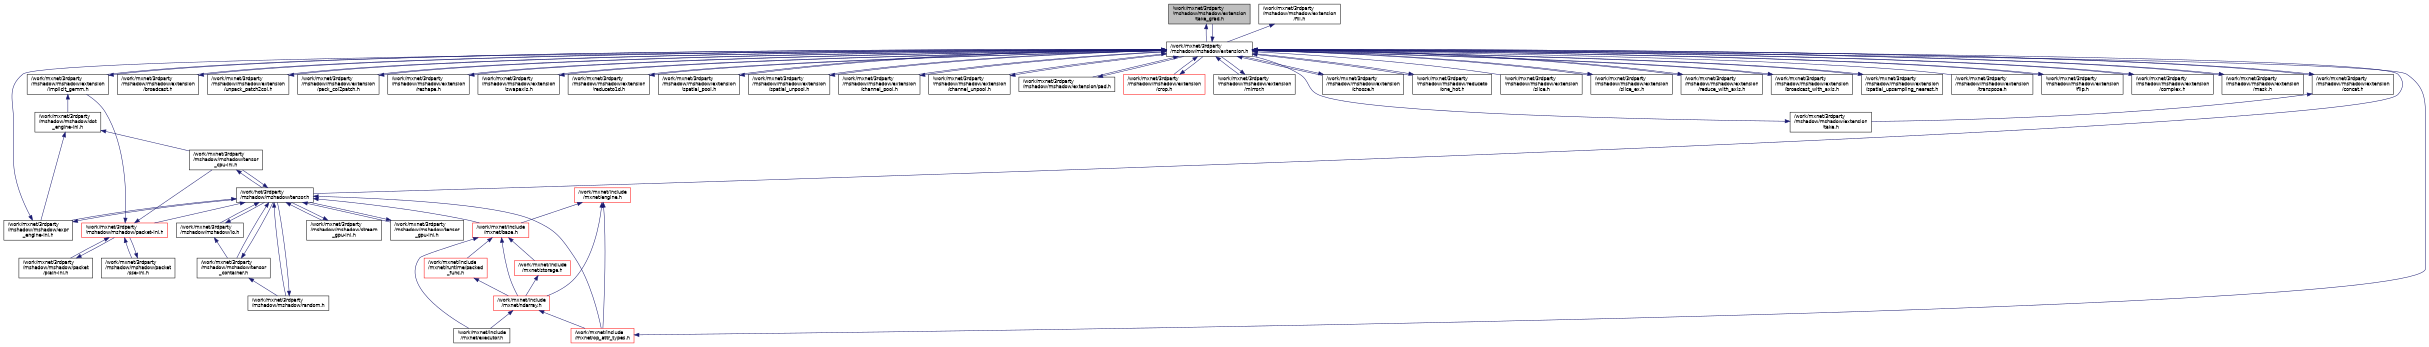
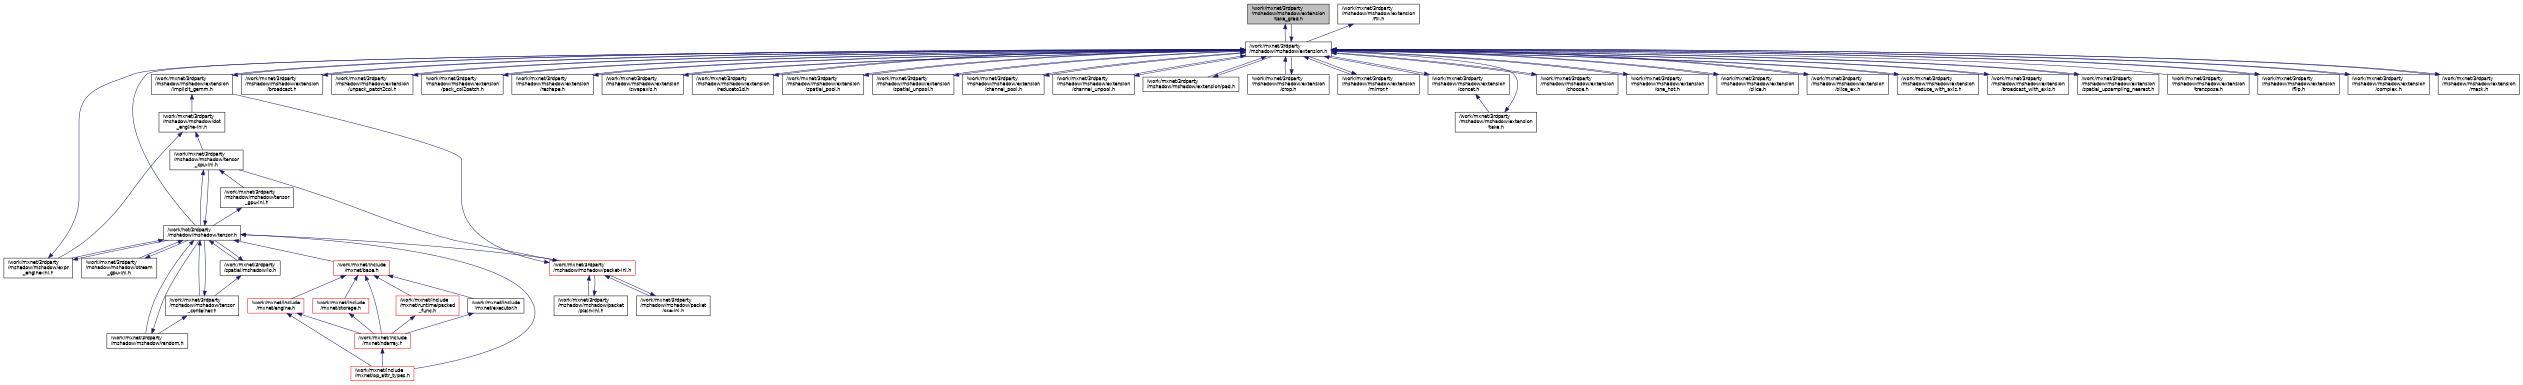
node "/work/mxnet/3rdparty /mshadow/mshadow/extension /crop.h": color red -> black
node "/work/mxnet/3rdparty /mshadow/mshadow/reduceto /one_hot.h": label "/work/mxnet/3rdparty /mshadow/mshadow/reduceto /one_hot.h" -> "/work/mxnet/3rdparty /mshadow/mshadow/extension /one_hot.h"
edge "/work/mxnet/3rdparty /mshadow/mshadow/tensor _gpu-inl.h" -> "/work/hot/3rdparty /mshadow/mshadow/tensor.h": now "/work/mxnet/3rdparty /mshadow/mshadow/tensor _gpu-inl.h" -> "/work/mxnet/3rdparty /mshadow/mshadow/tensor _cpu-inl.h"
edge "/work/mxnet/include /mxnet/base.h" -> "/work/mxnet/include /mxnet/engine.h": reversed
node "/work/mxnet/3rdparty /mshadow/mshadow/io.h": label "/work/mxnet/3rdparty /mshadow/mshadow/io.h" -> "/work/mxnet/3rdparty /spatial/mshadow/io.h"
edge "/work/mxnet/3rdparty /mshadow/mshadow/extension.h" -> "/work/mxnet/include /mxnet/op_attr_types.h": now "/work/mxnet/3rdparty /mshadow/mshadow/extension.h" -> "/work/mxnet/3rdparty /mshadow/mshadow/extension /slice.h"
edge "/work/mxnet/include /mxnet/executor.h" -> "/work/mxnet/include /mxnet/ndarray.h": reversed
